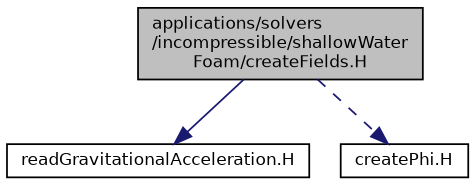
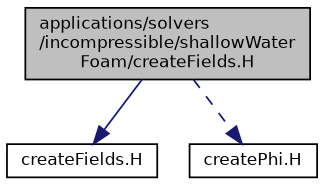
node "readGravitationalAcceleration.H": label "readGravitationalAcceleration.H" -> "createFields.H"
